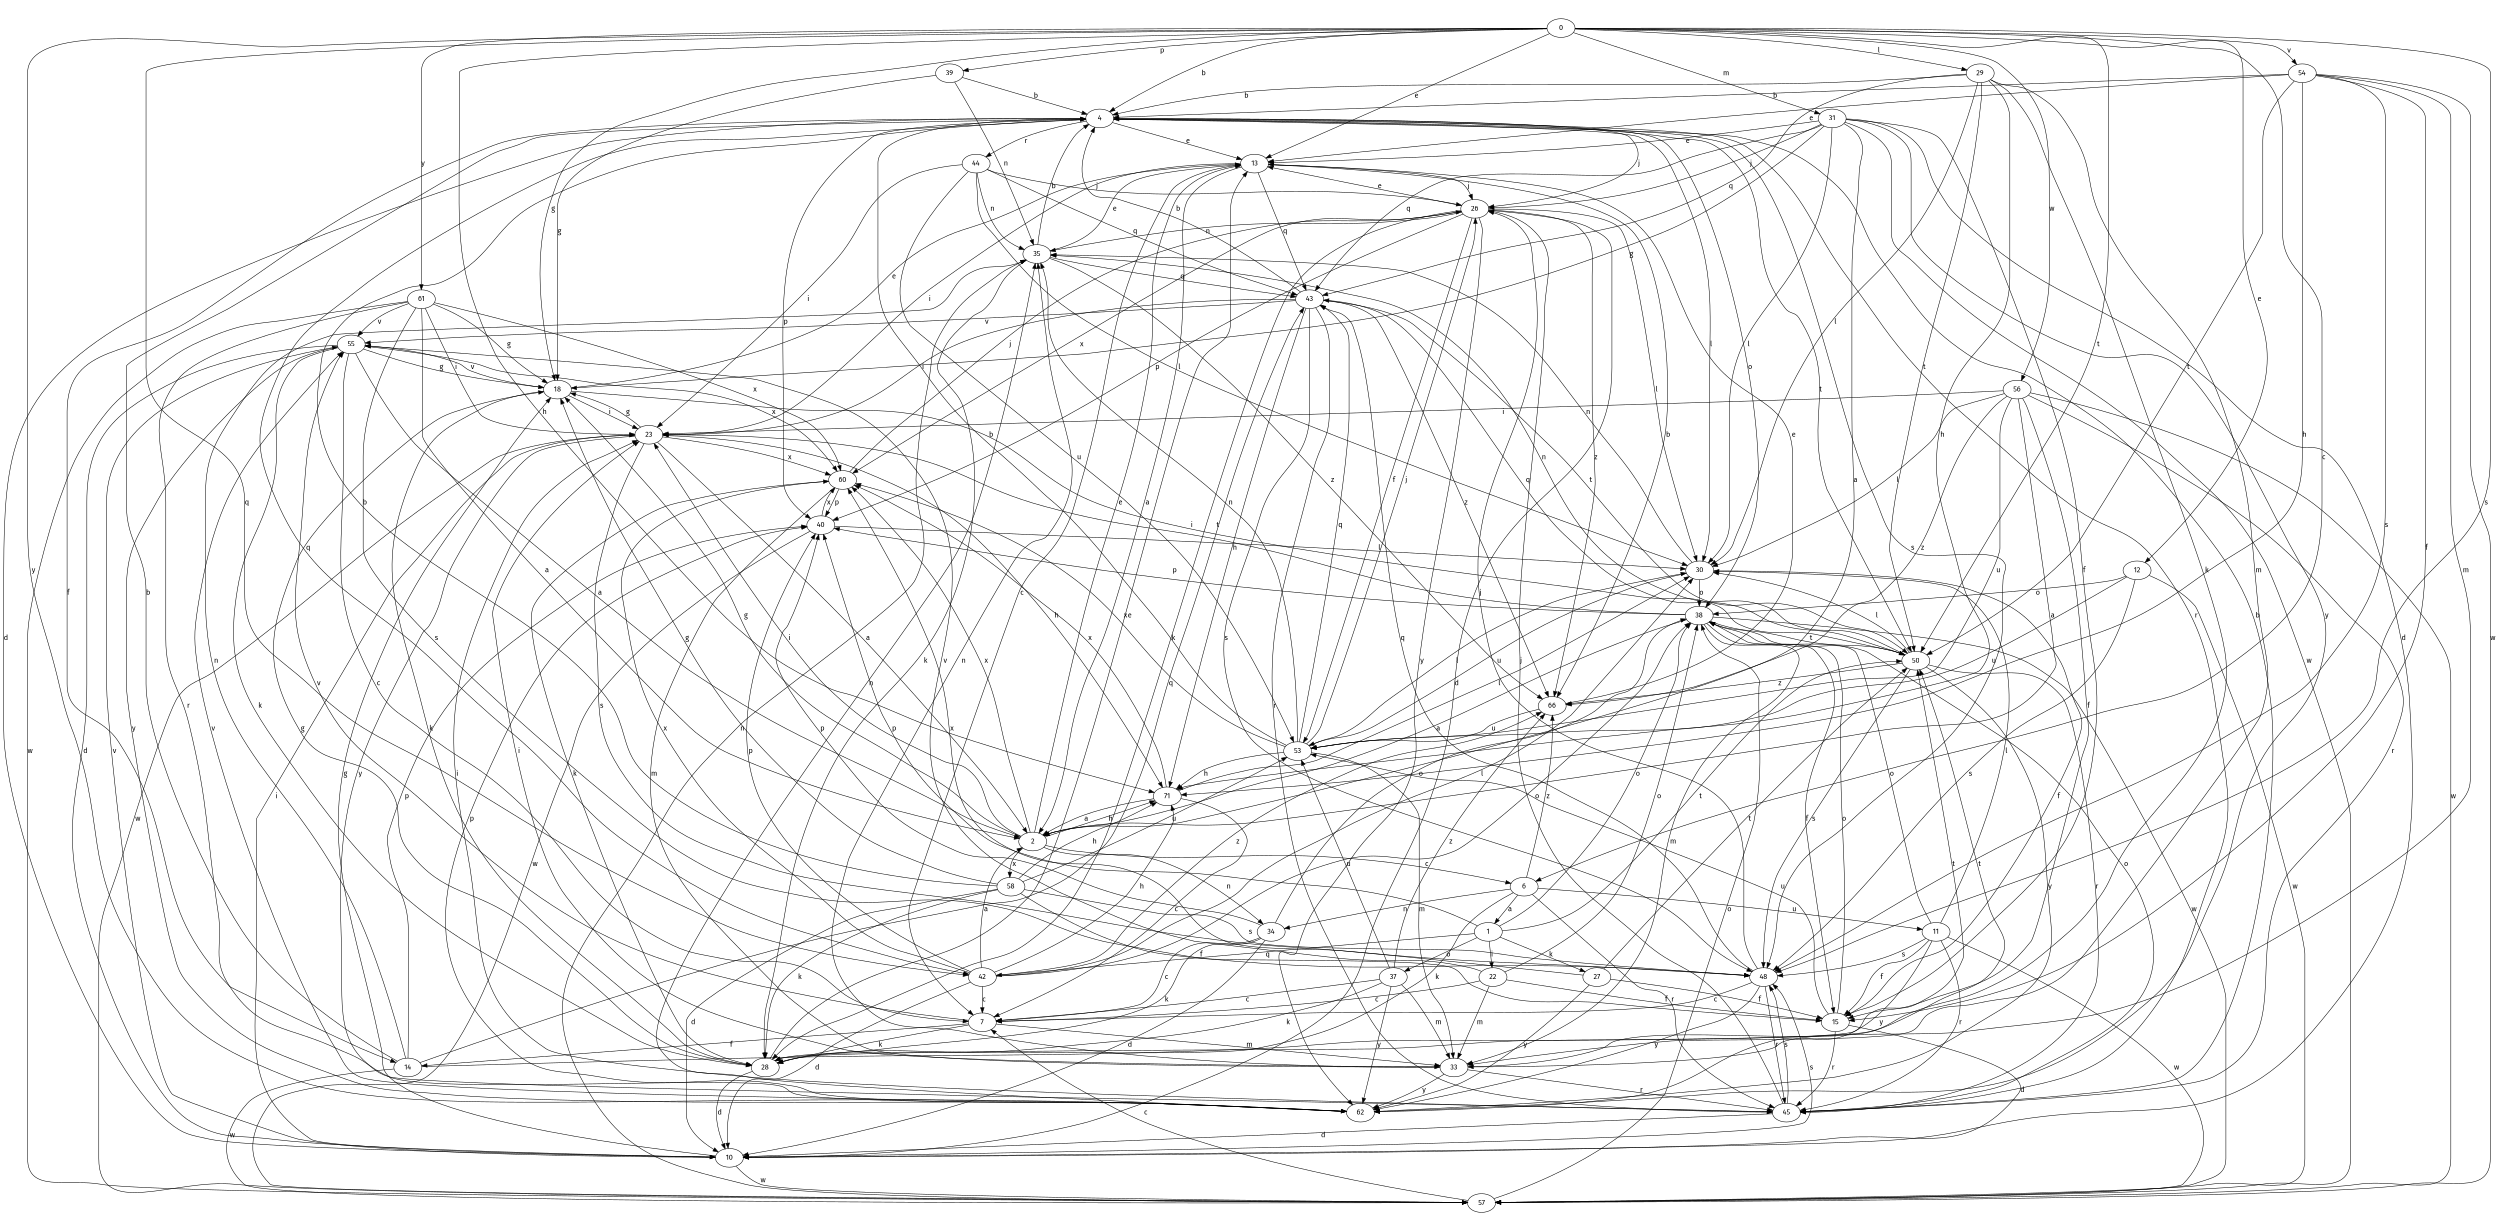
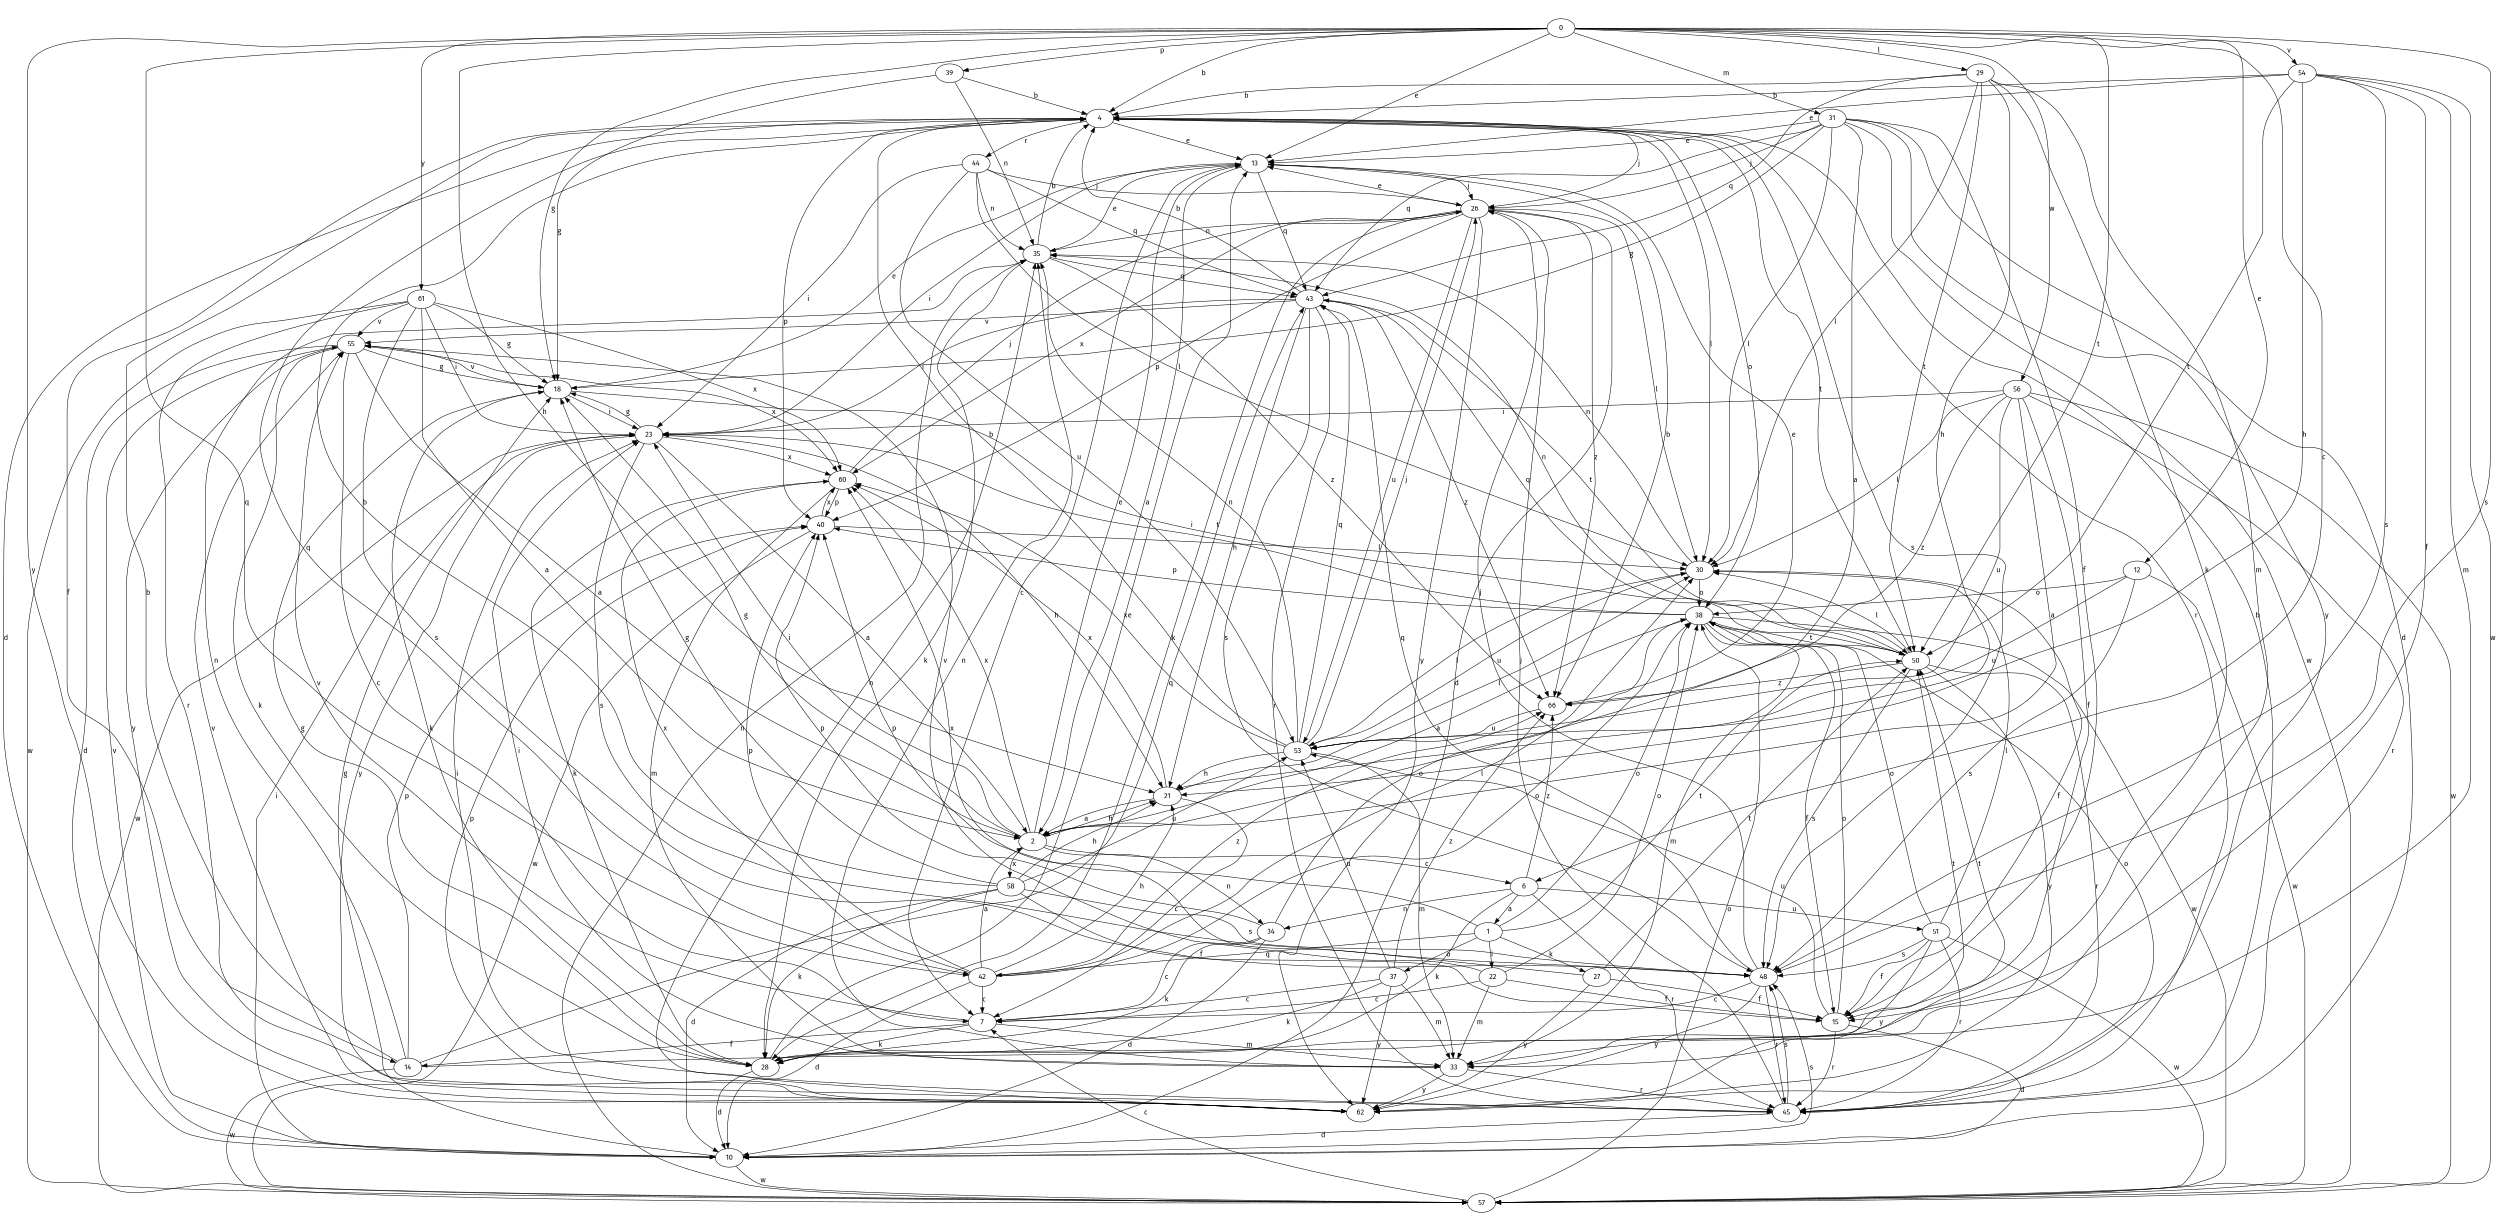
edge "26" -> "53": label "f" -> "u"
node "71": label "71" -> "21"
node "11": label "11" -> "51"
